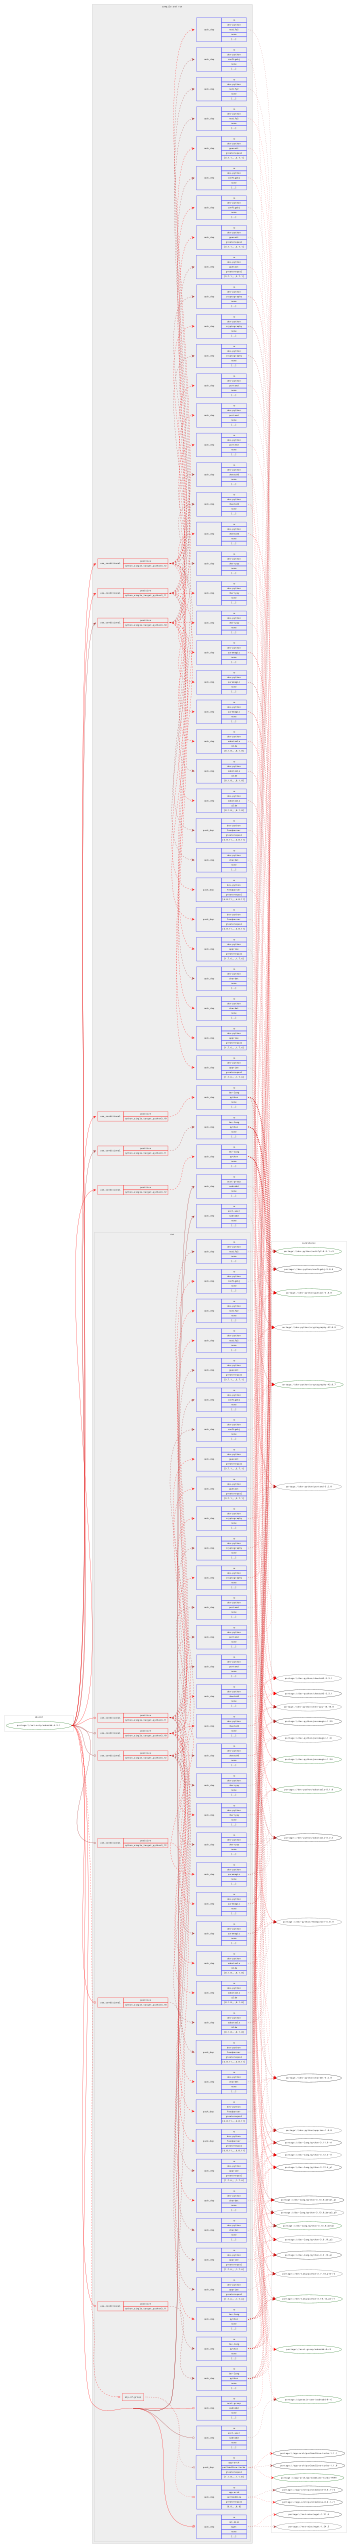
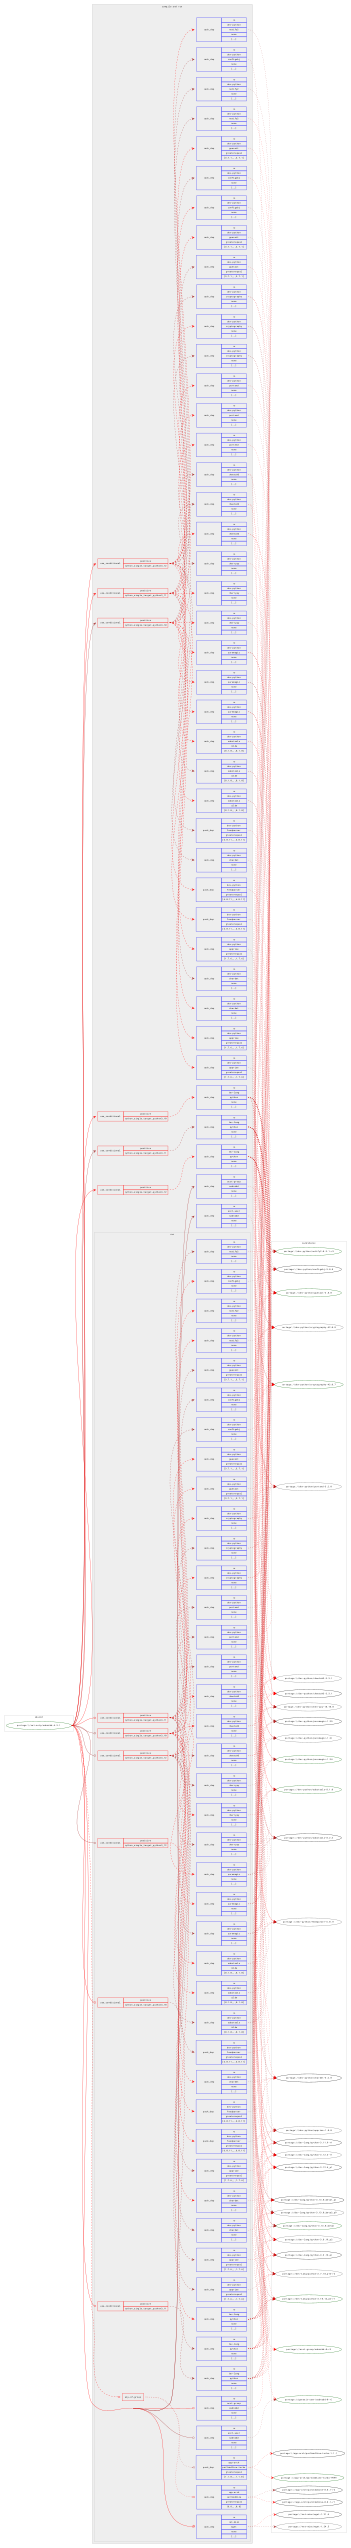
node "portage://app-arch/par2cmdline-turbo-1.1.0": removed
